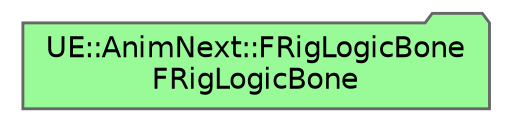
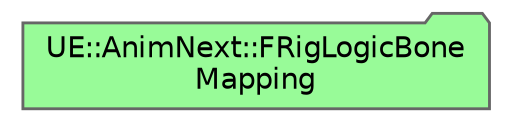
node "UE::AnimNext::FRigLogicBone FRigLogicBone": label "UE::AnimNext::FRigLogicBone FRigLogicBone" -> "UE::AnimNext::FRigLogicBone Mapping"
